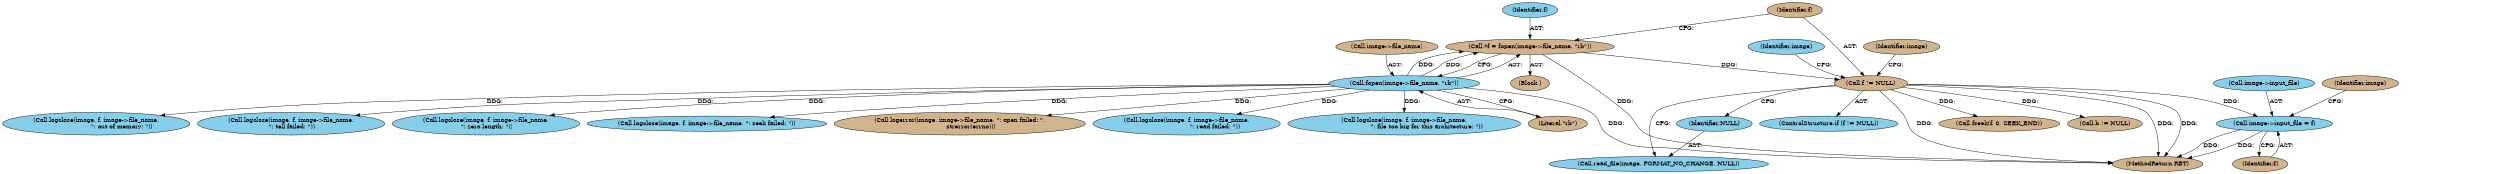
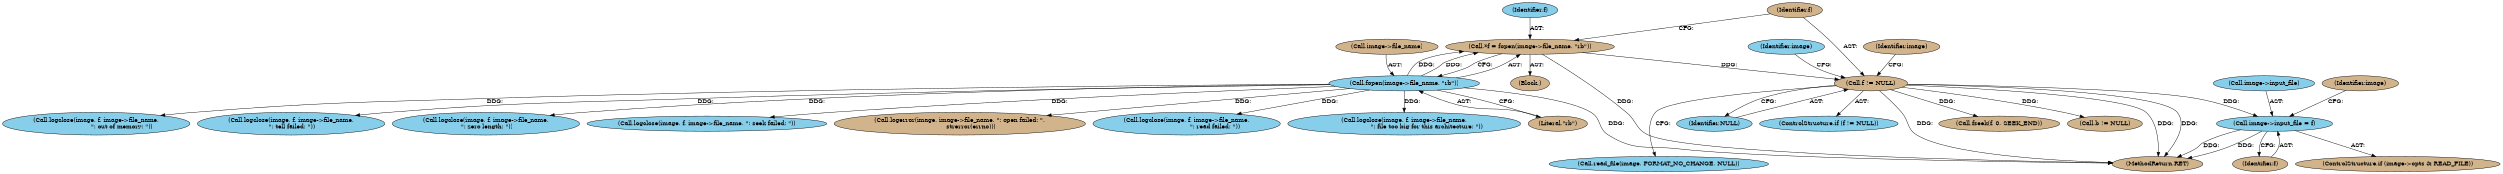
edge "(Identifier,NULL)" -> "(Call,read_file(image, FORMAT_NO_CHANGE, NULL))": now "(Identifier,NULL)" -> "(Call,f != NULL)"
node "(ControlStructure,if (image->opts & READ_FILE))": added
